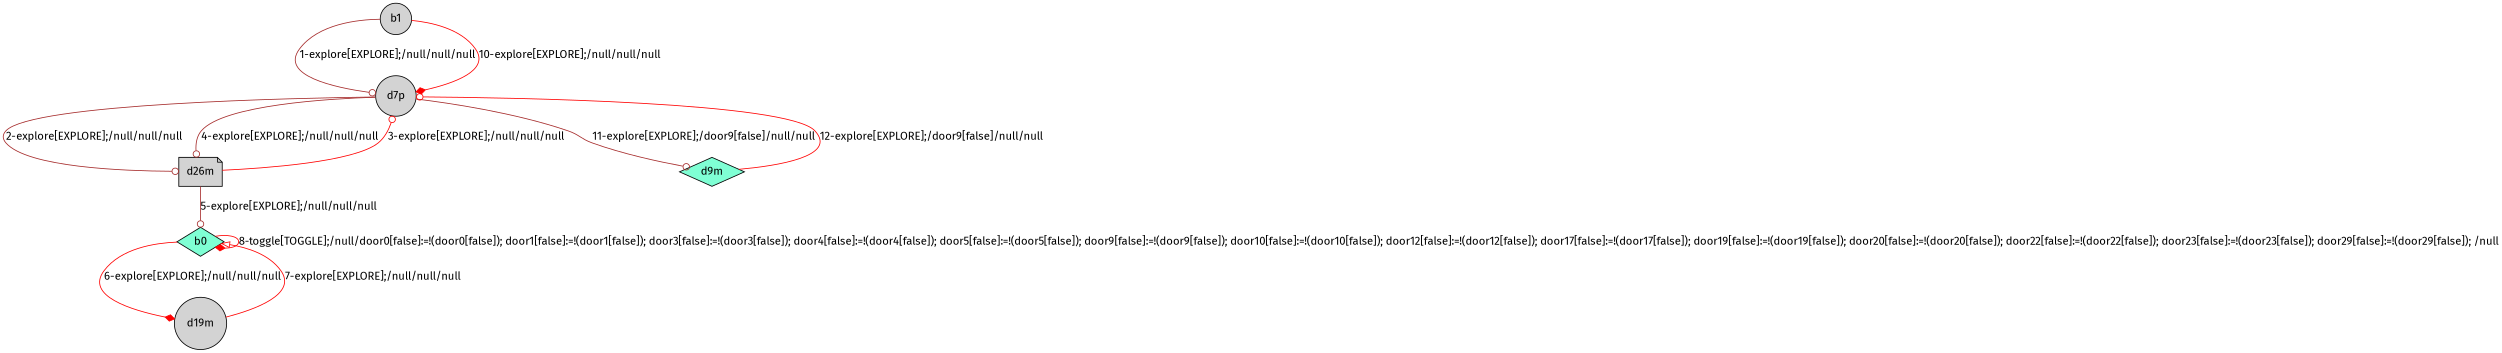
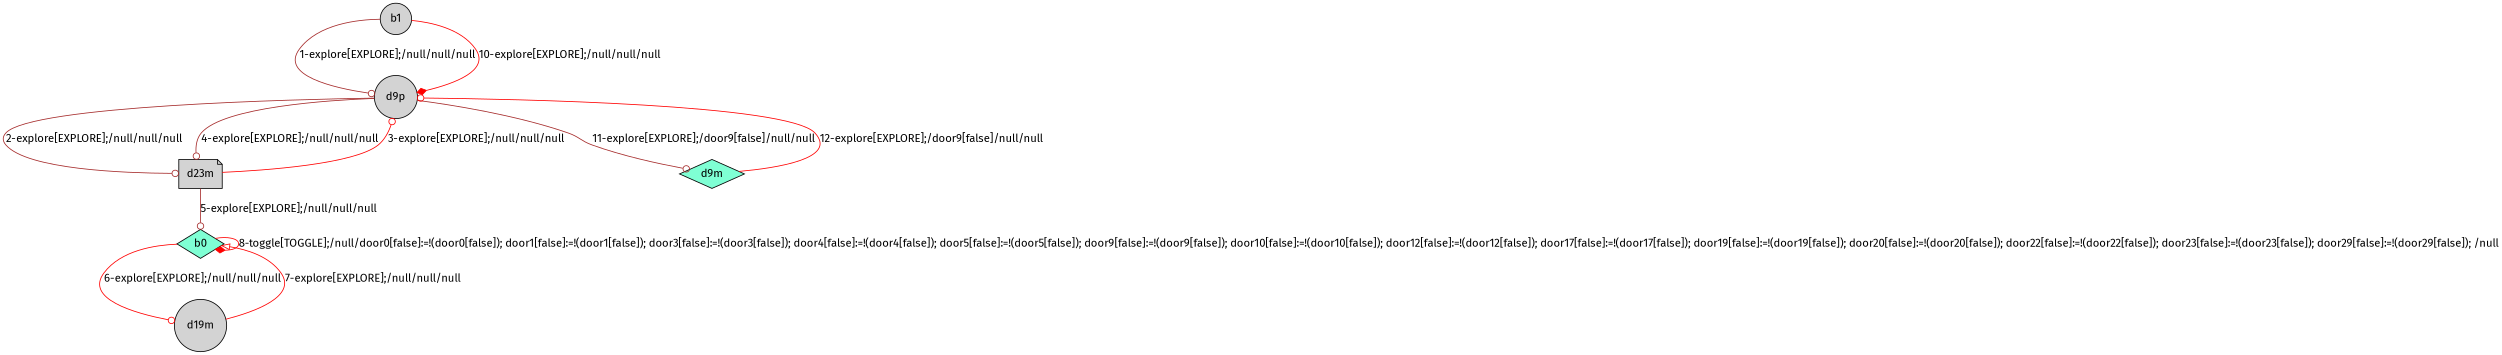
node "d7p": label "d7p" -> "d9p"
node "d26m": label "d26m" -> "d23m"
edge "b0" -> "d19m": arrowhead diamond -> odot
